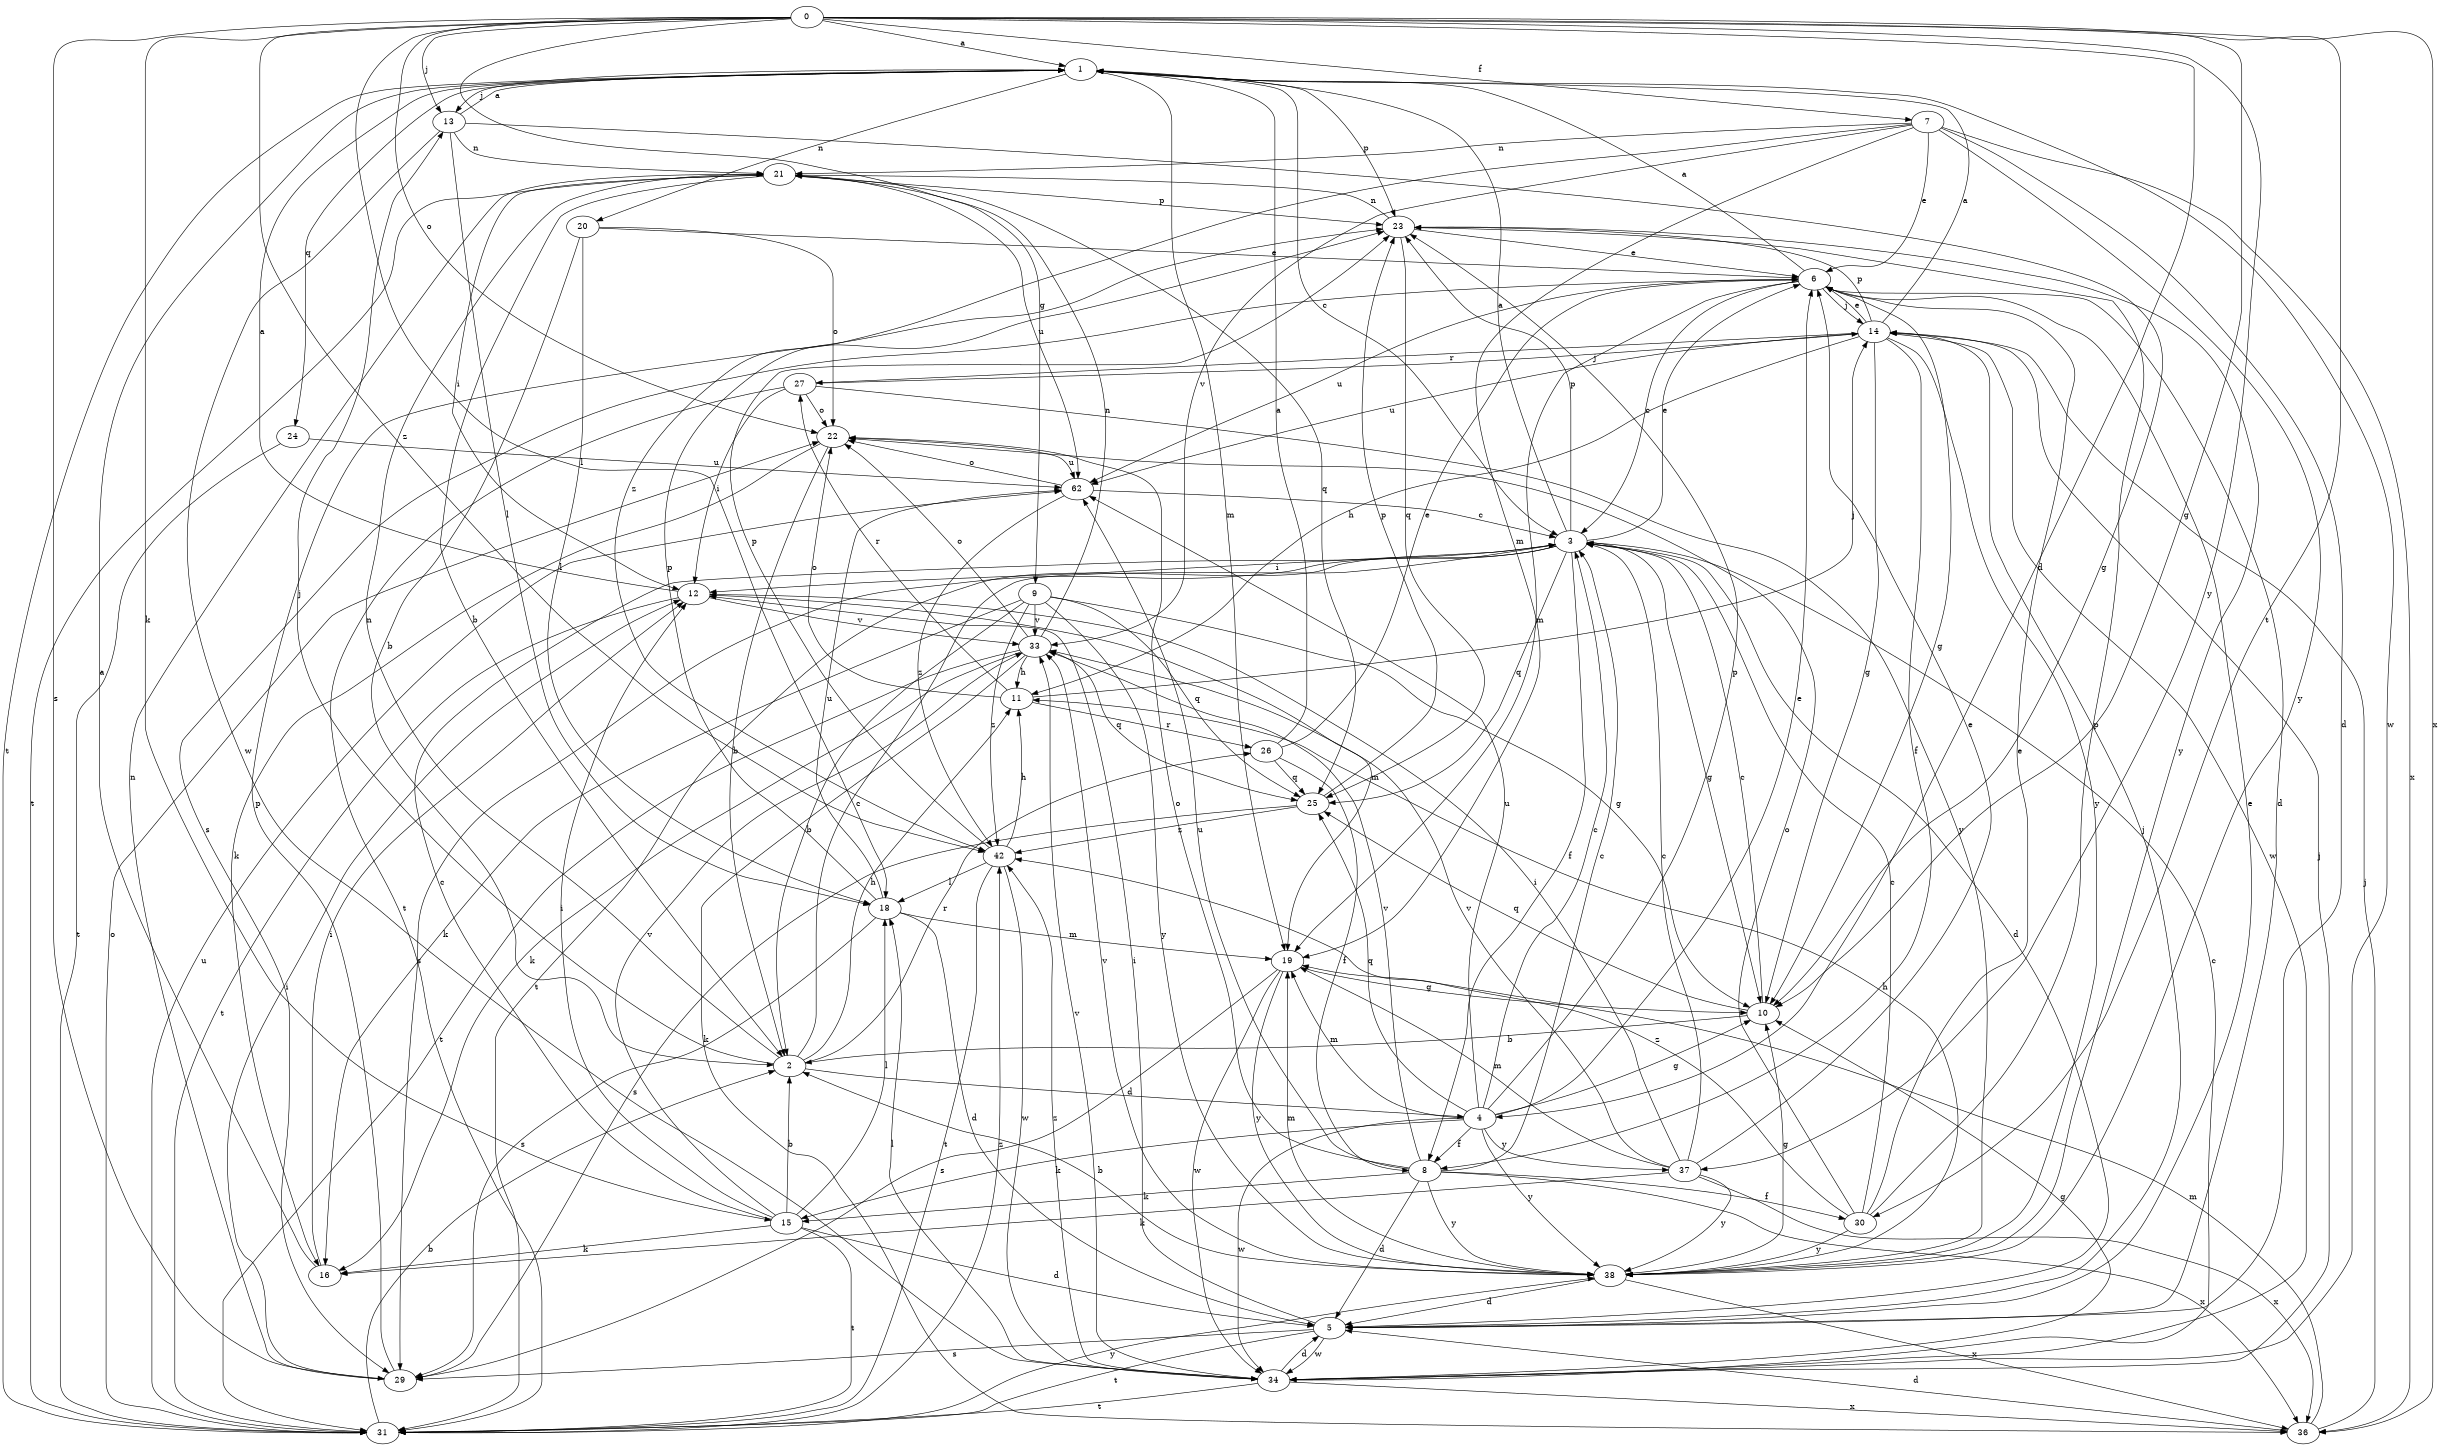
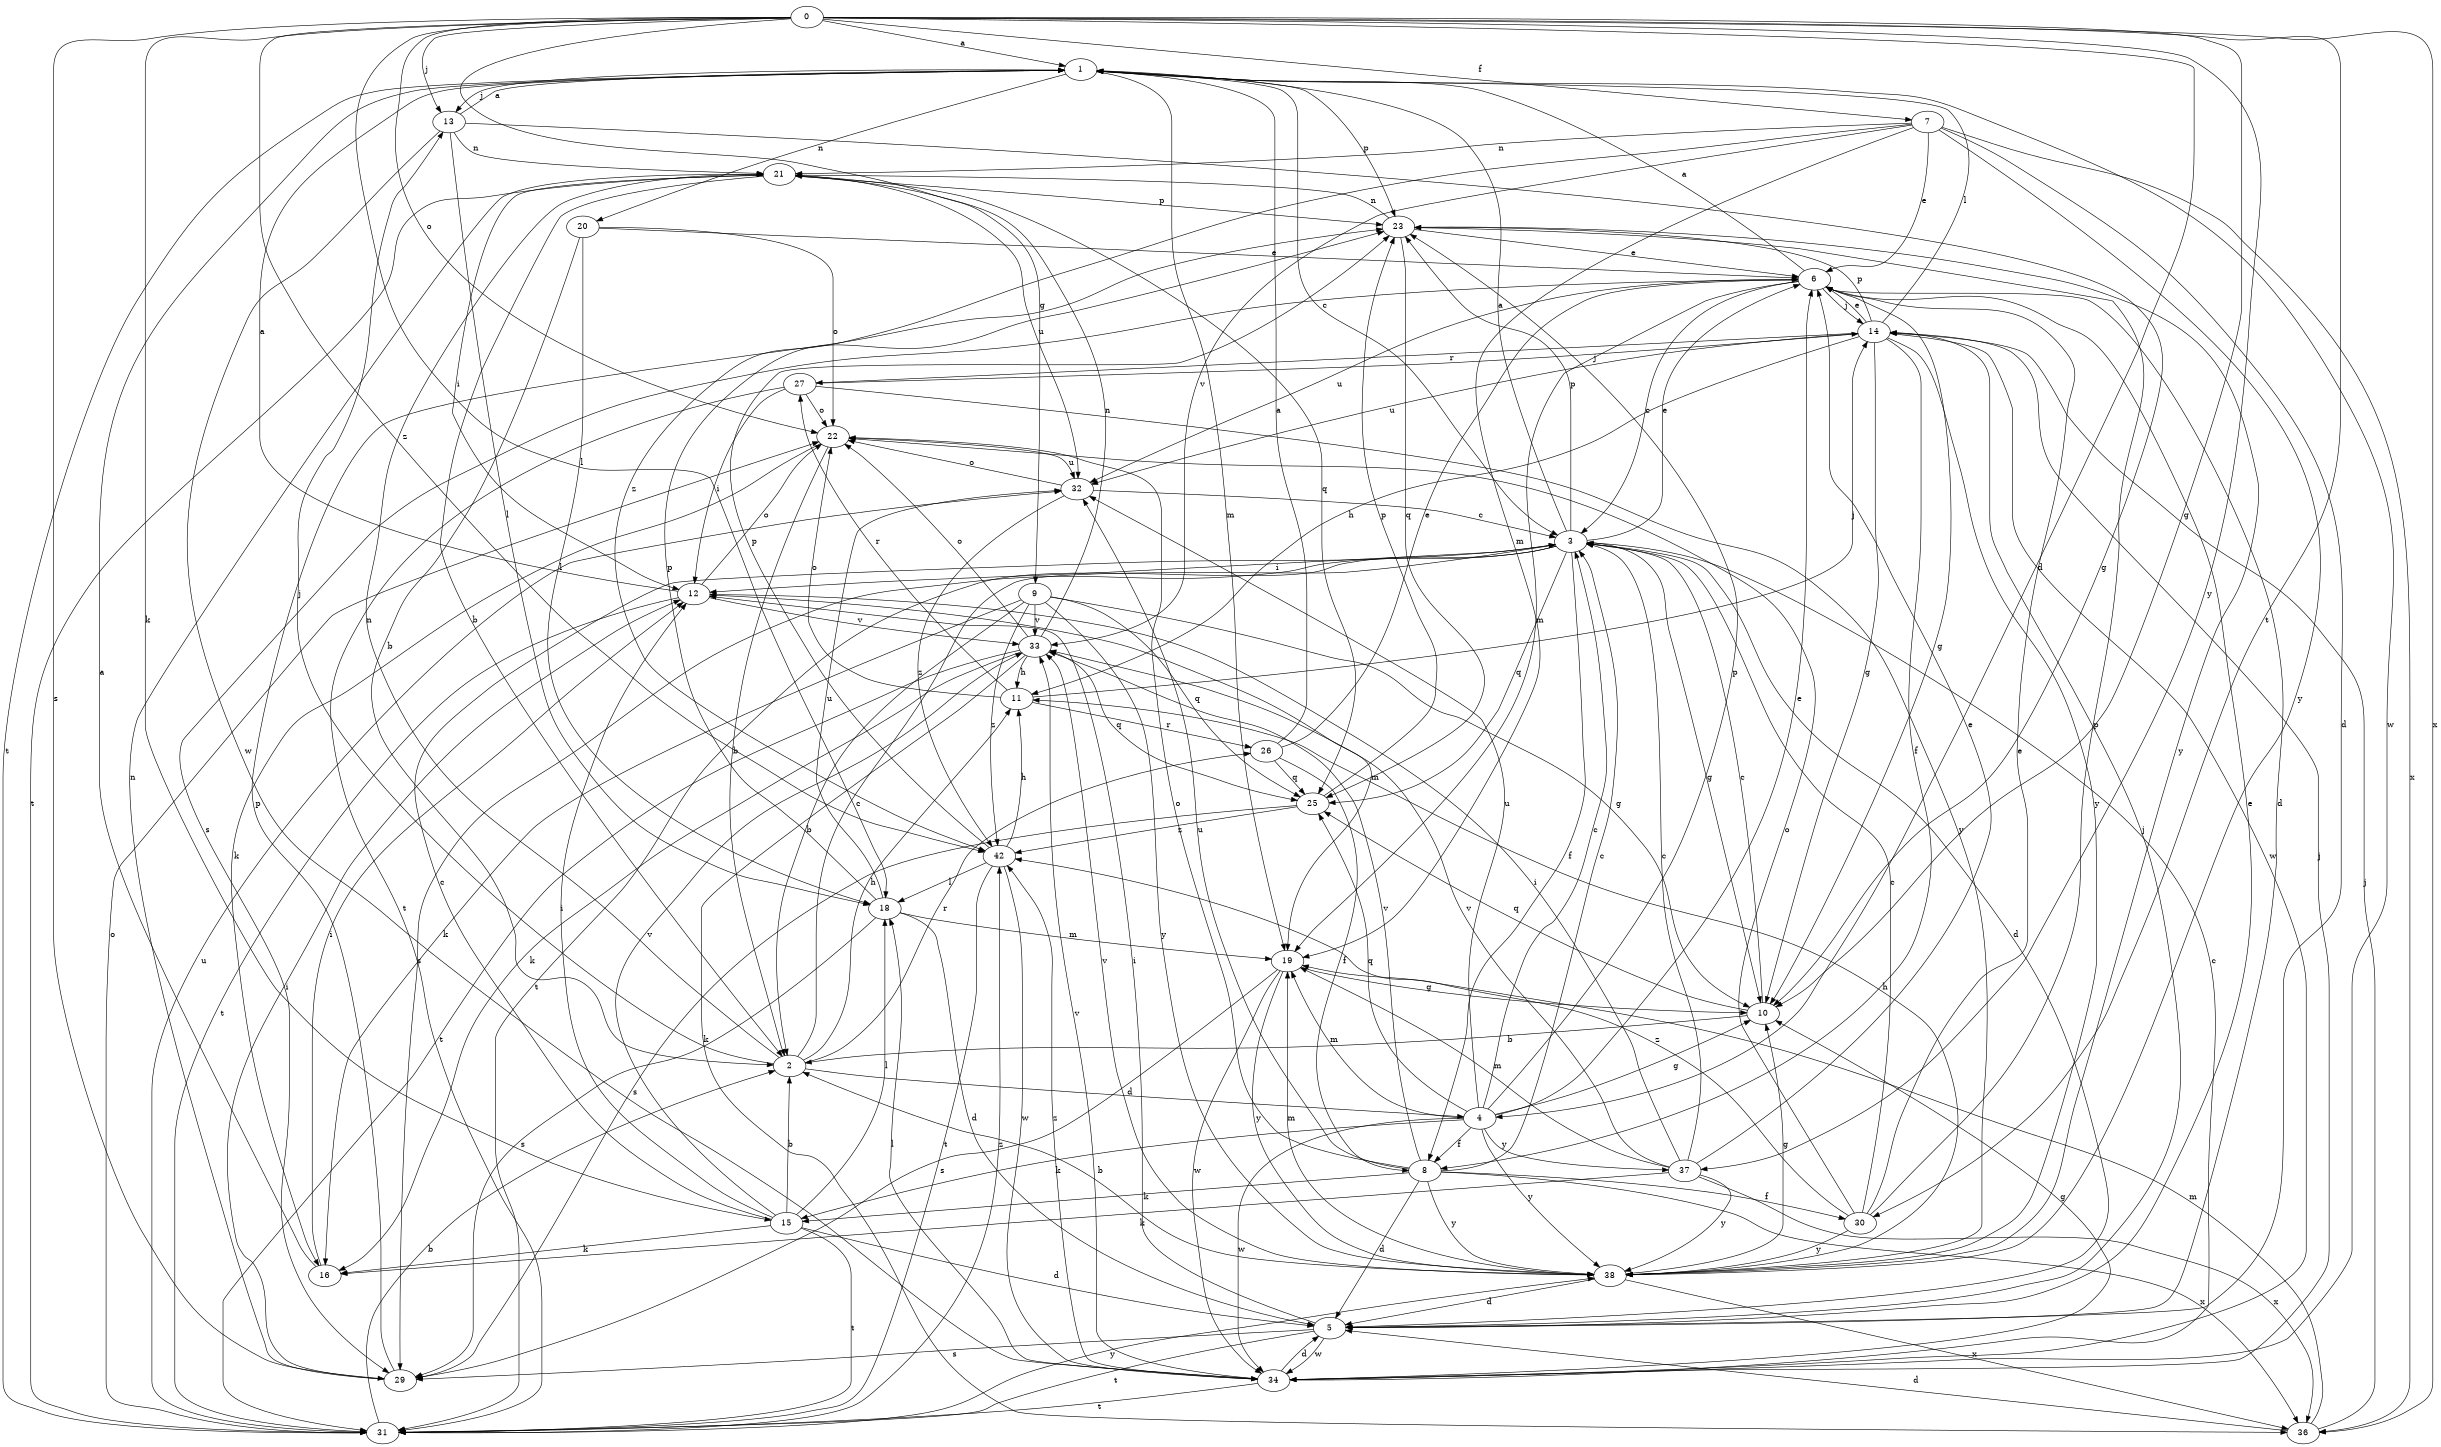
edge "14" -> "1": label "a" -> "l"
node "24": removed
node "62": label "62" -> "32"
edge "12" -> "22": added, label "o"
edge "34" -> "36": removed, label "x"
